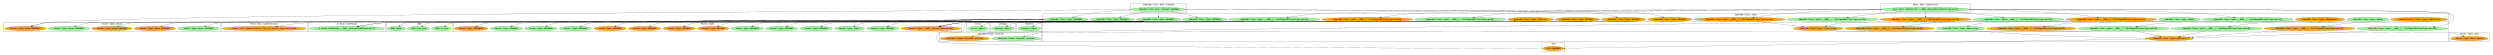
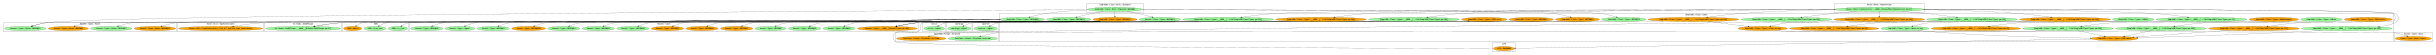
node "SimpleDB::Class::Types::BEGIN@77": fillcolor palegreen -> orange
node "SimpleDB::Class::Types::BEGIN@72": label "SimpleDB::Class::Types::BEGIN@72" -> "MooseX::Class::Types::BEGIN@72"
node "SimpleDB::Class::Types::BEGIN@73": fillcolor orange -> palegreen
node "TypeConstraints::Class::Types::SdbIntAsStr": label "TypeConstraints::Class::Types::SdbIntAsStr" -> "SimpleDB::Class::Types::SdbIntAsStr"
node "MooseX::Types::Moose::BEGIN@12": fillcolor orange -> palegreen
node "MooseX::Types::Moose::BEGIN@15": fillcolor palegreen -> orange
node "MooseX::Types::Moose::BEGIN@10": removed
node "JSON::import": fillcolor palegreen -> orange
node "MooseX::Types::BEGIN@2": fillcolor orange -> palegreen
node "MooseX::Types::Base::import": label "MooseX::Types::Base::import" -> "Types::Types::Base::import"
